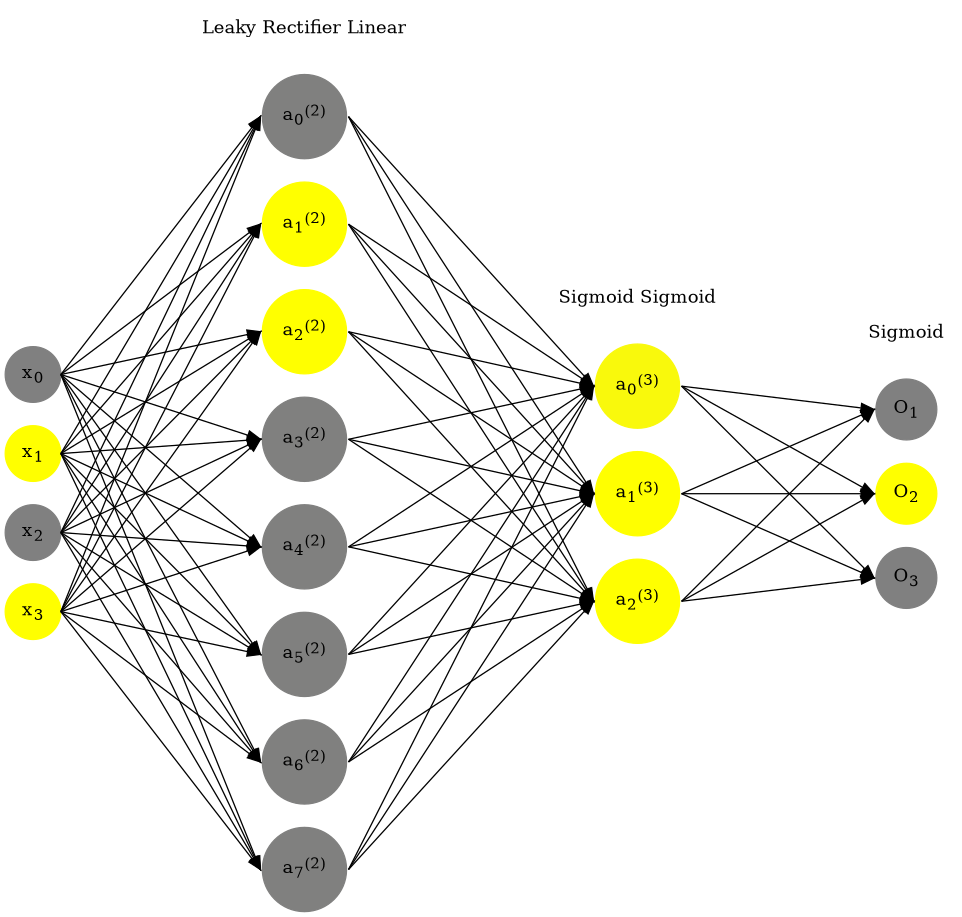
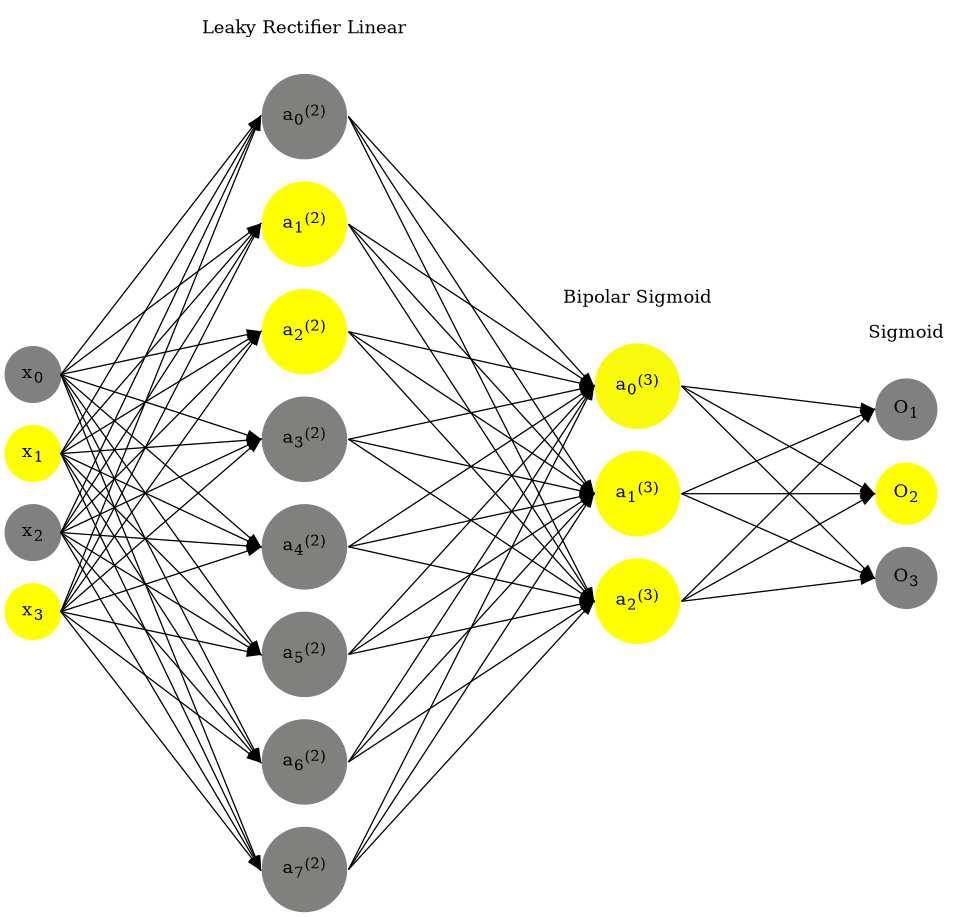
node "Sigmoid Sigmoid": label "Sigmoid Sigmoid" -> "Bipolar Sigmoid"
